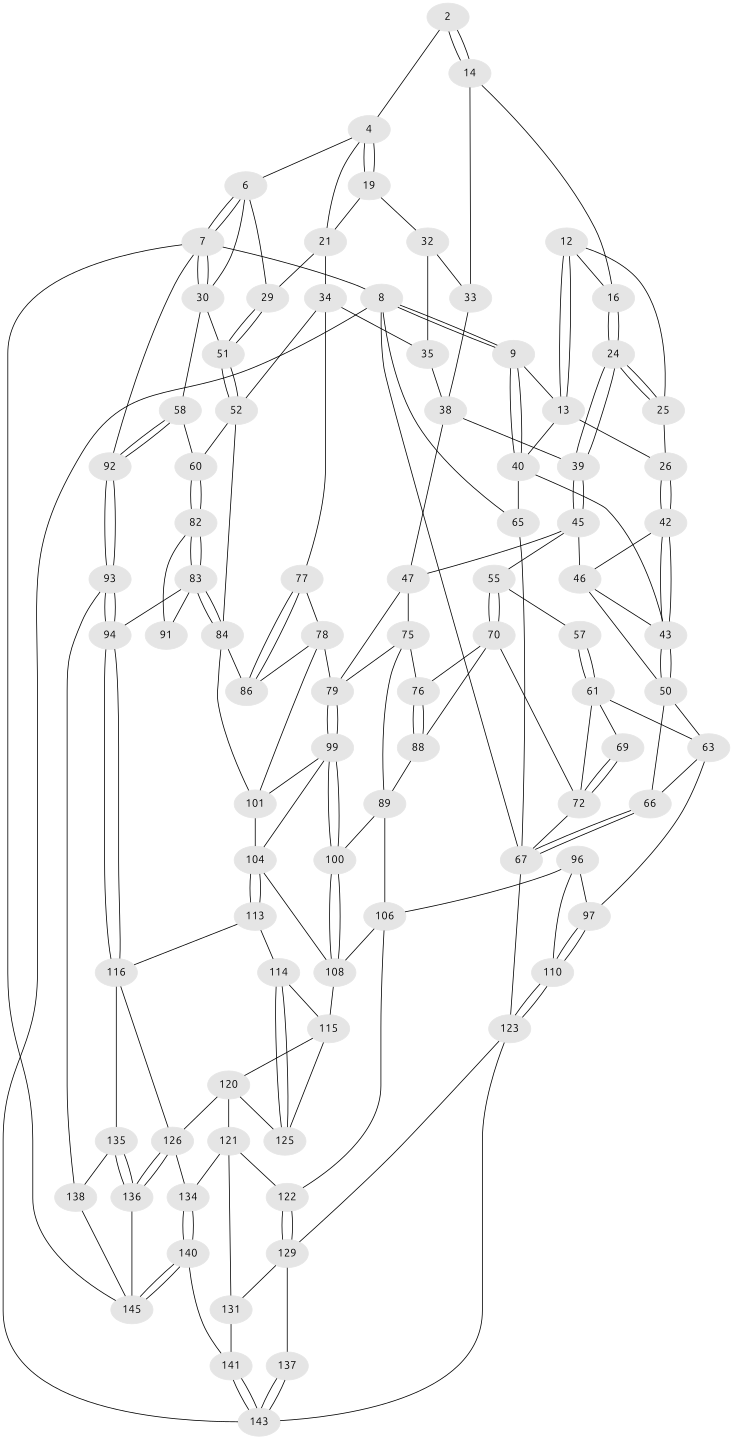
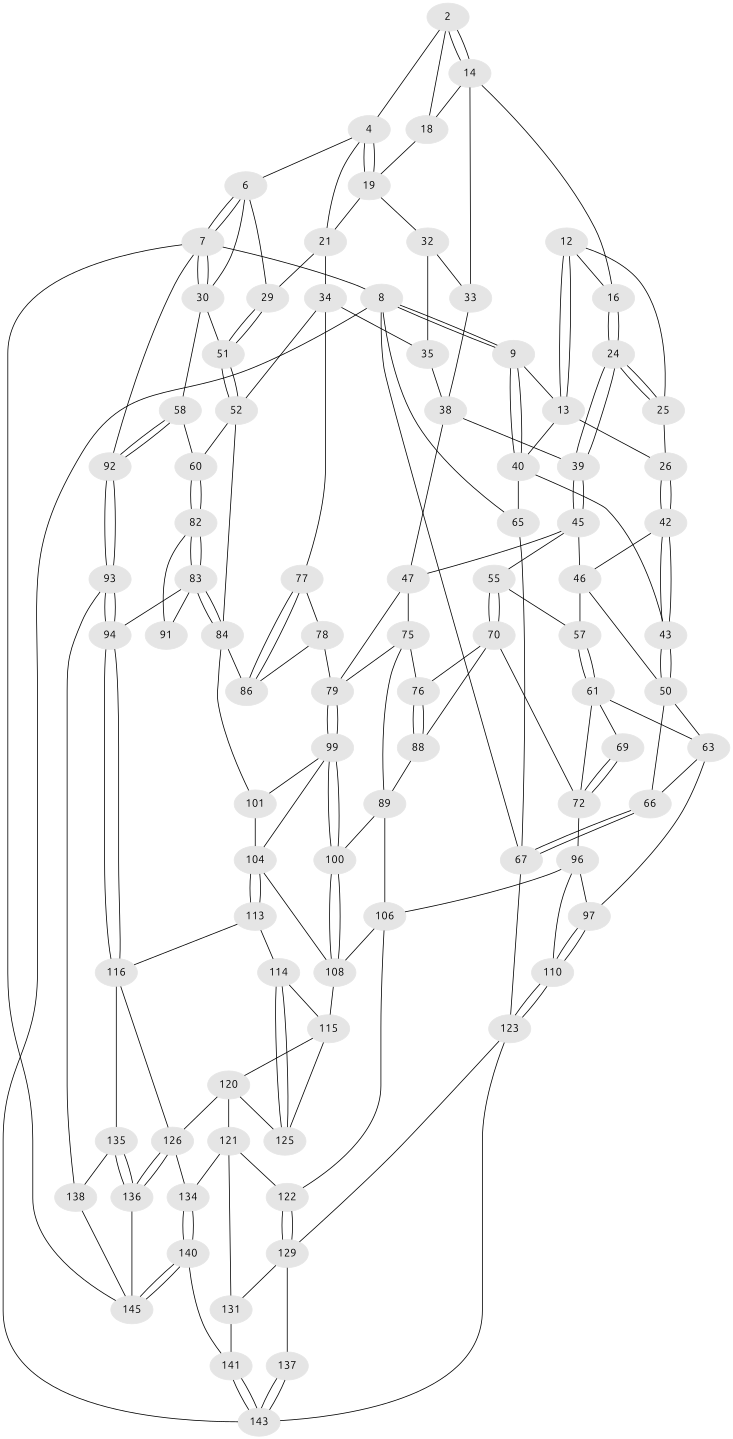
node "18": added
edge "46" -- "43": now "46" -- "57"
edge "78" -- "101": removed
edge "72" -- "67": now "72" -- "96"
